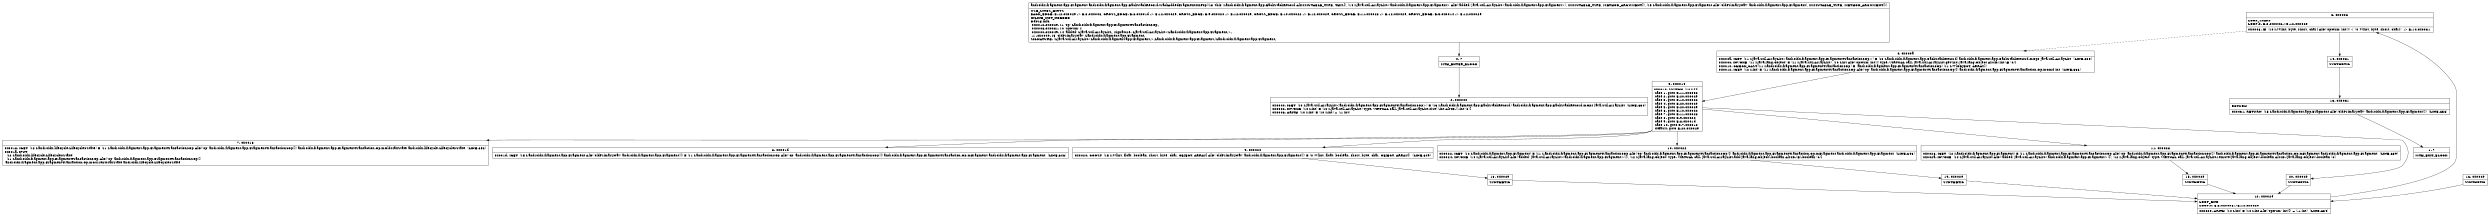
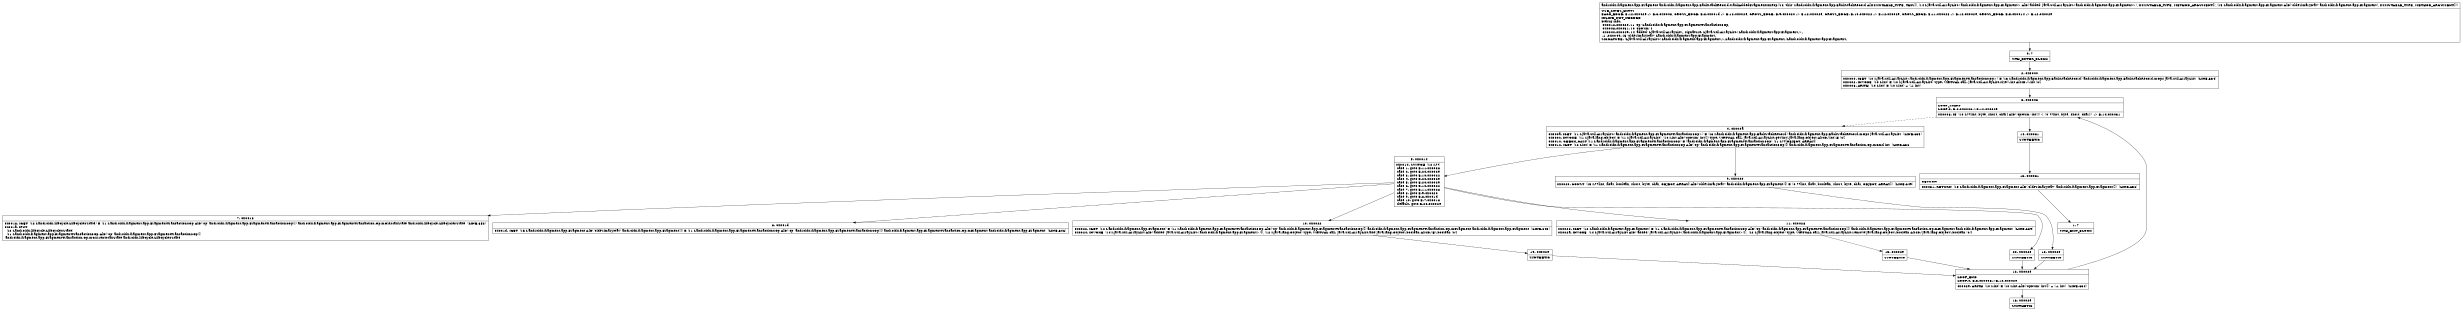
edge "2: 0x0000" -> "3: 0x0008": added
edge "5: 0x0014" -> "9: 0x0020": now "4: 0x000a" -> "9: 0x0020"
edge "16: 0x002e" -> "12: 0x002e": reversed
